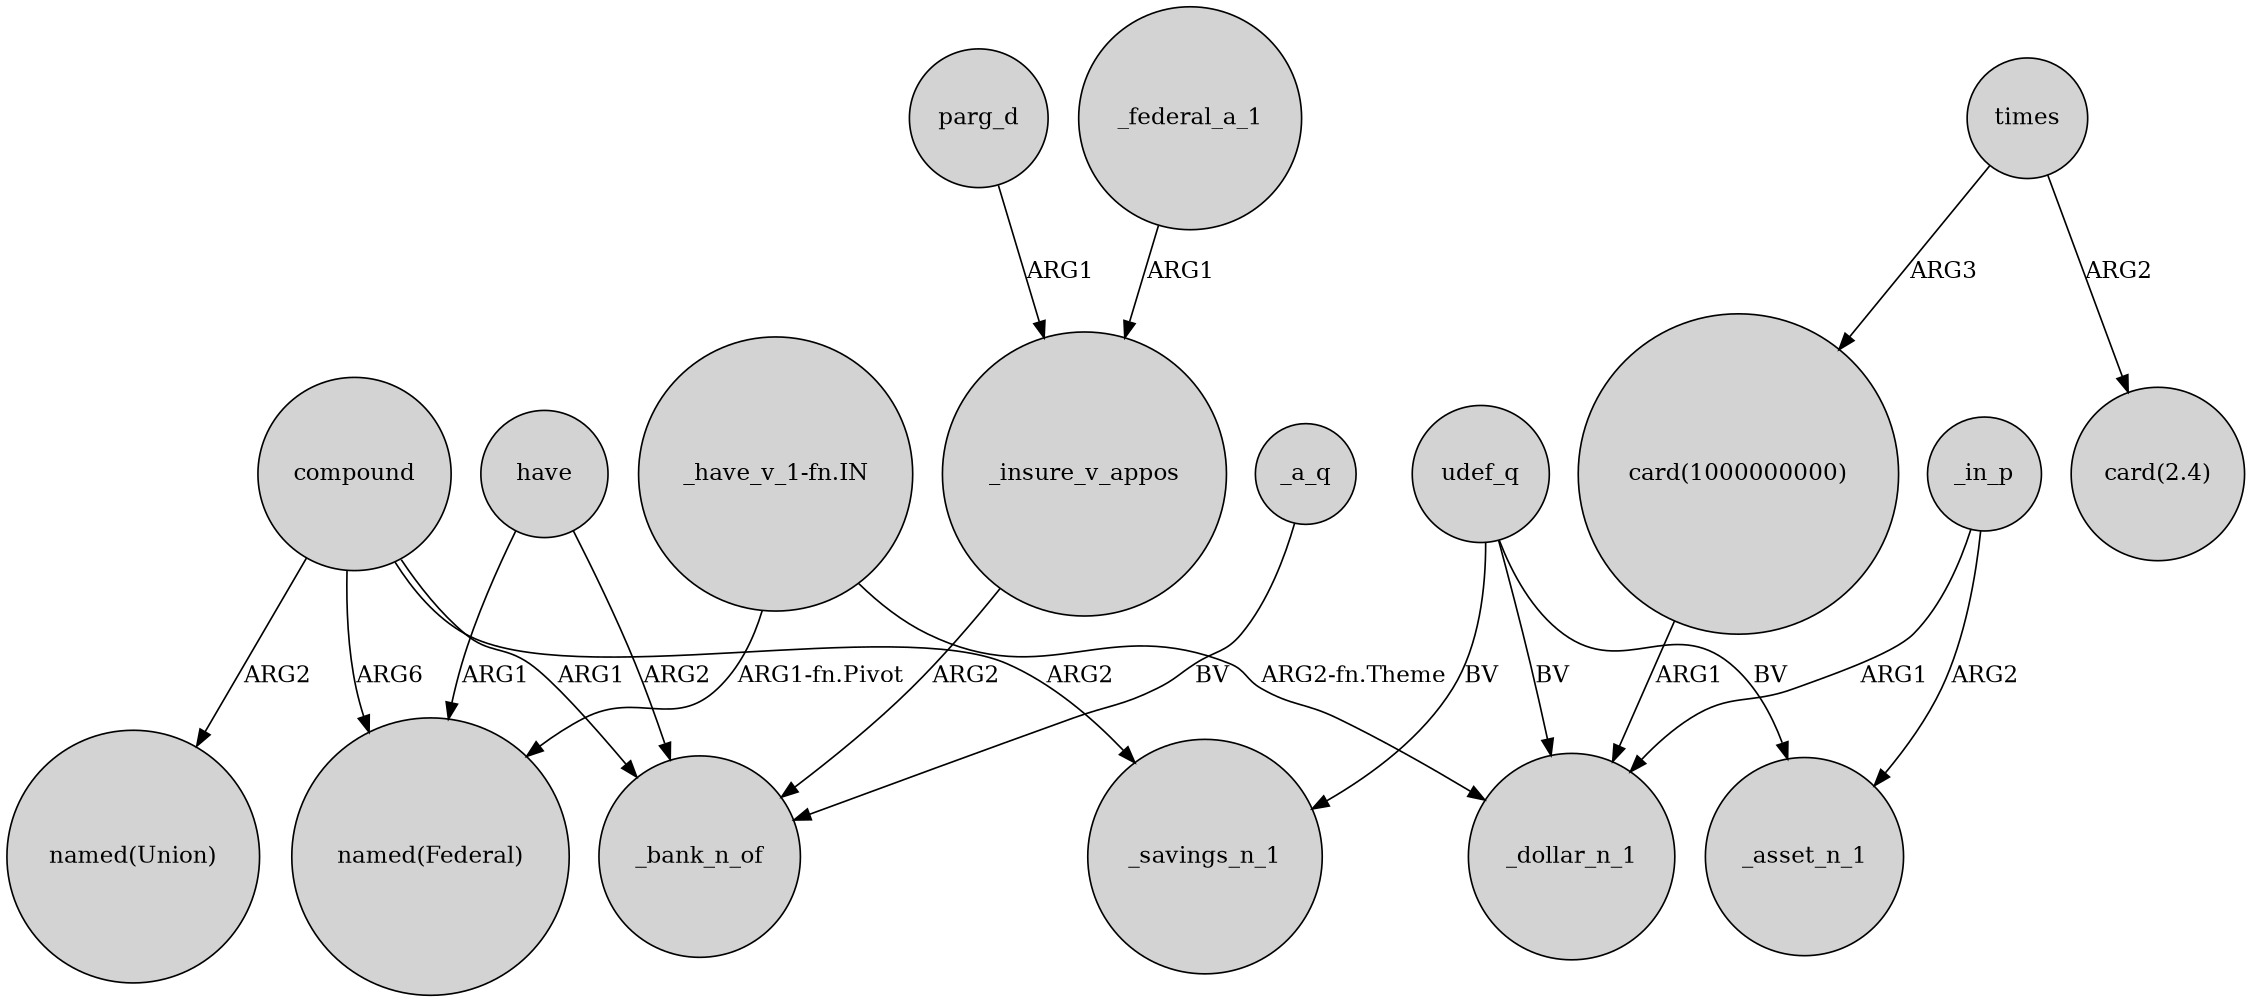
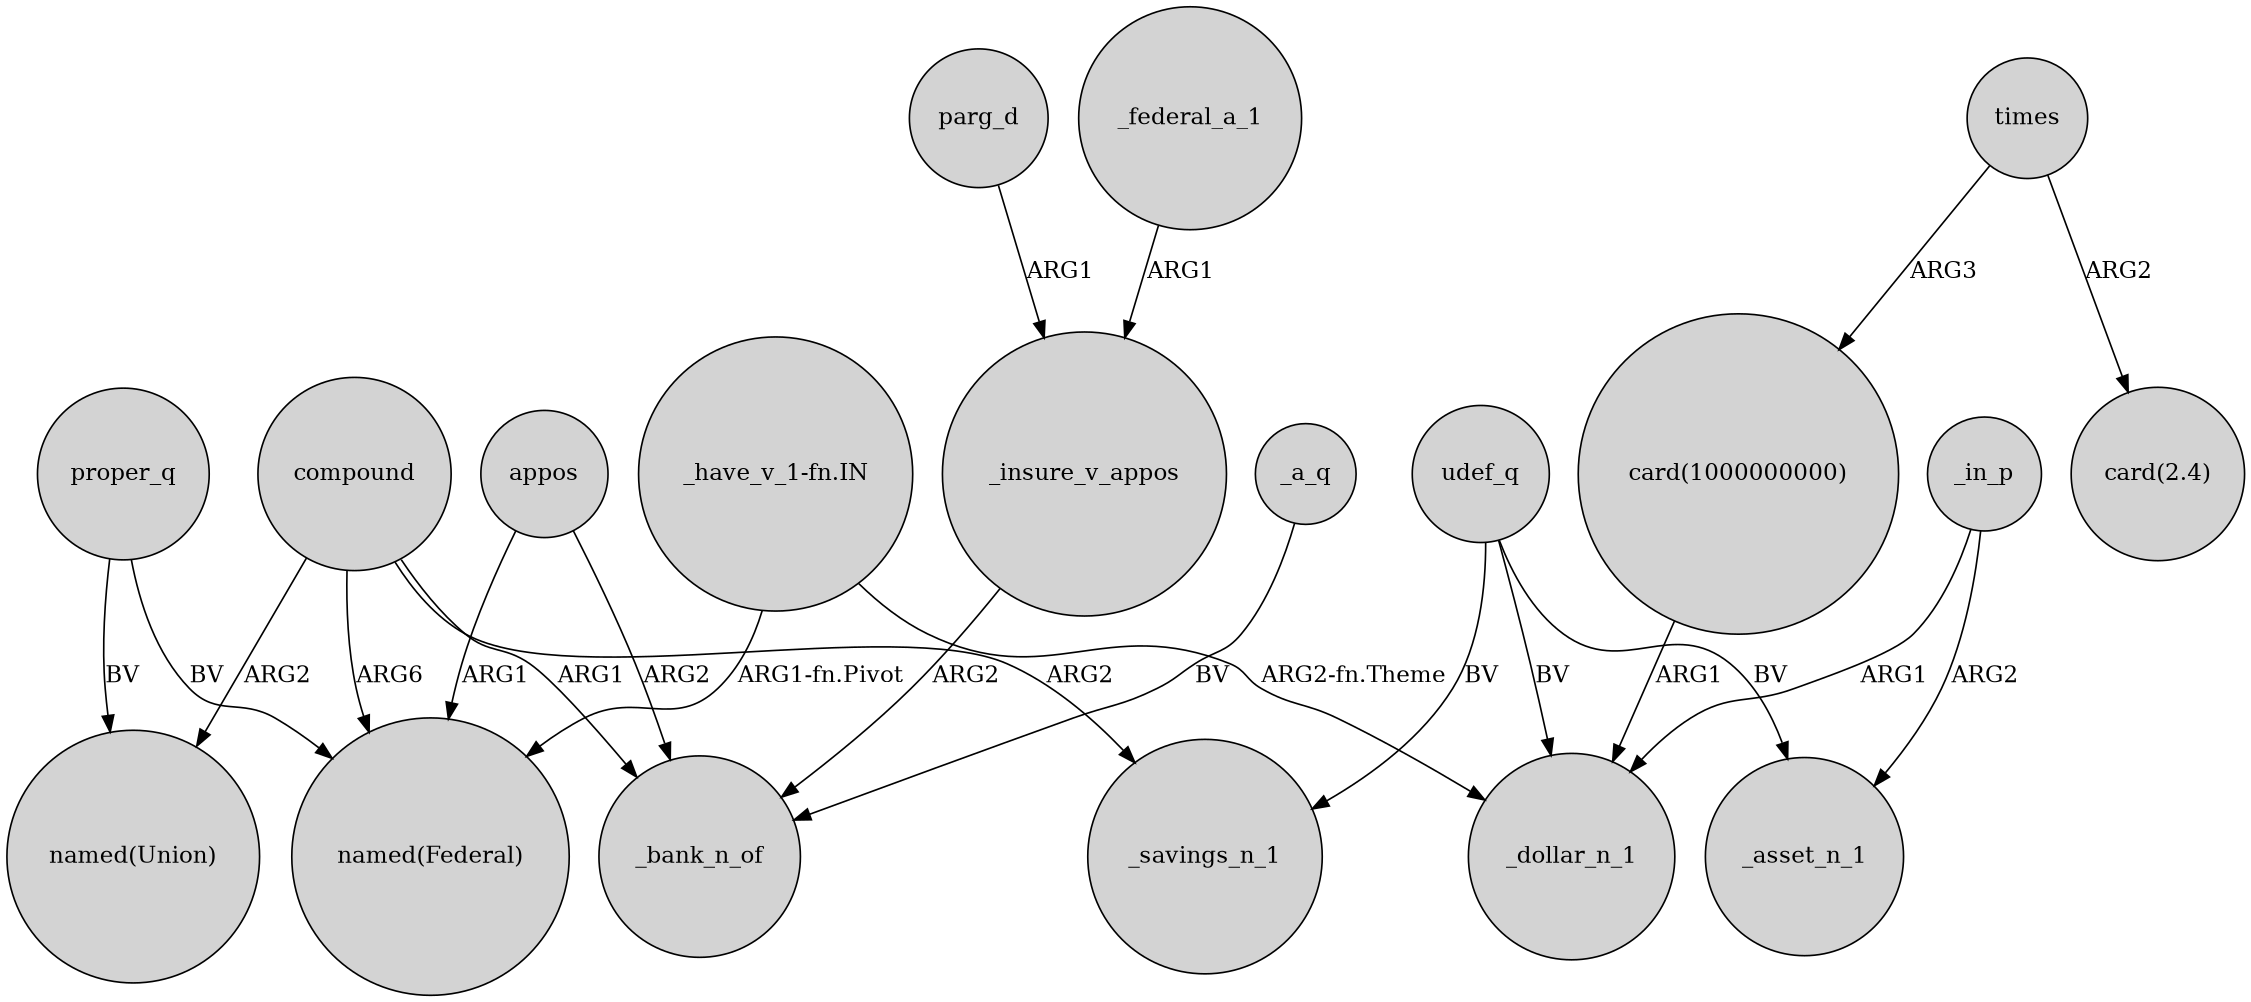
node "proper_q": added
node "have": label "have" -> "appos"
